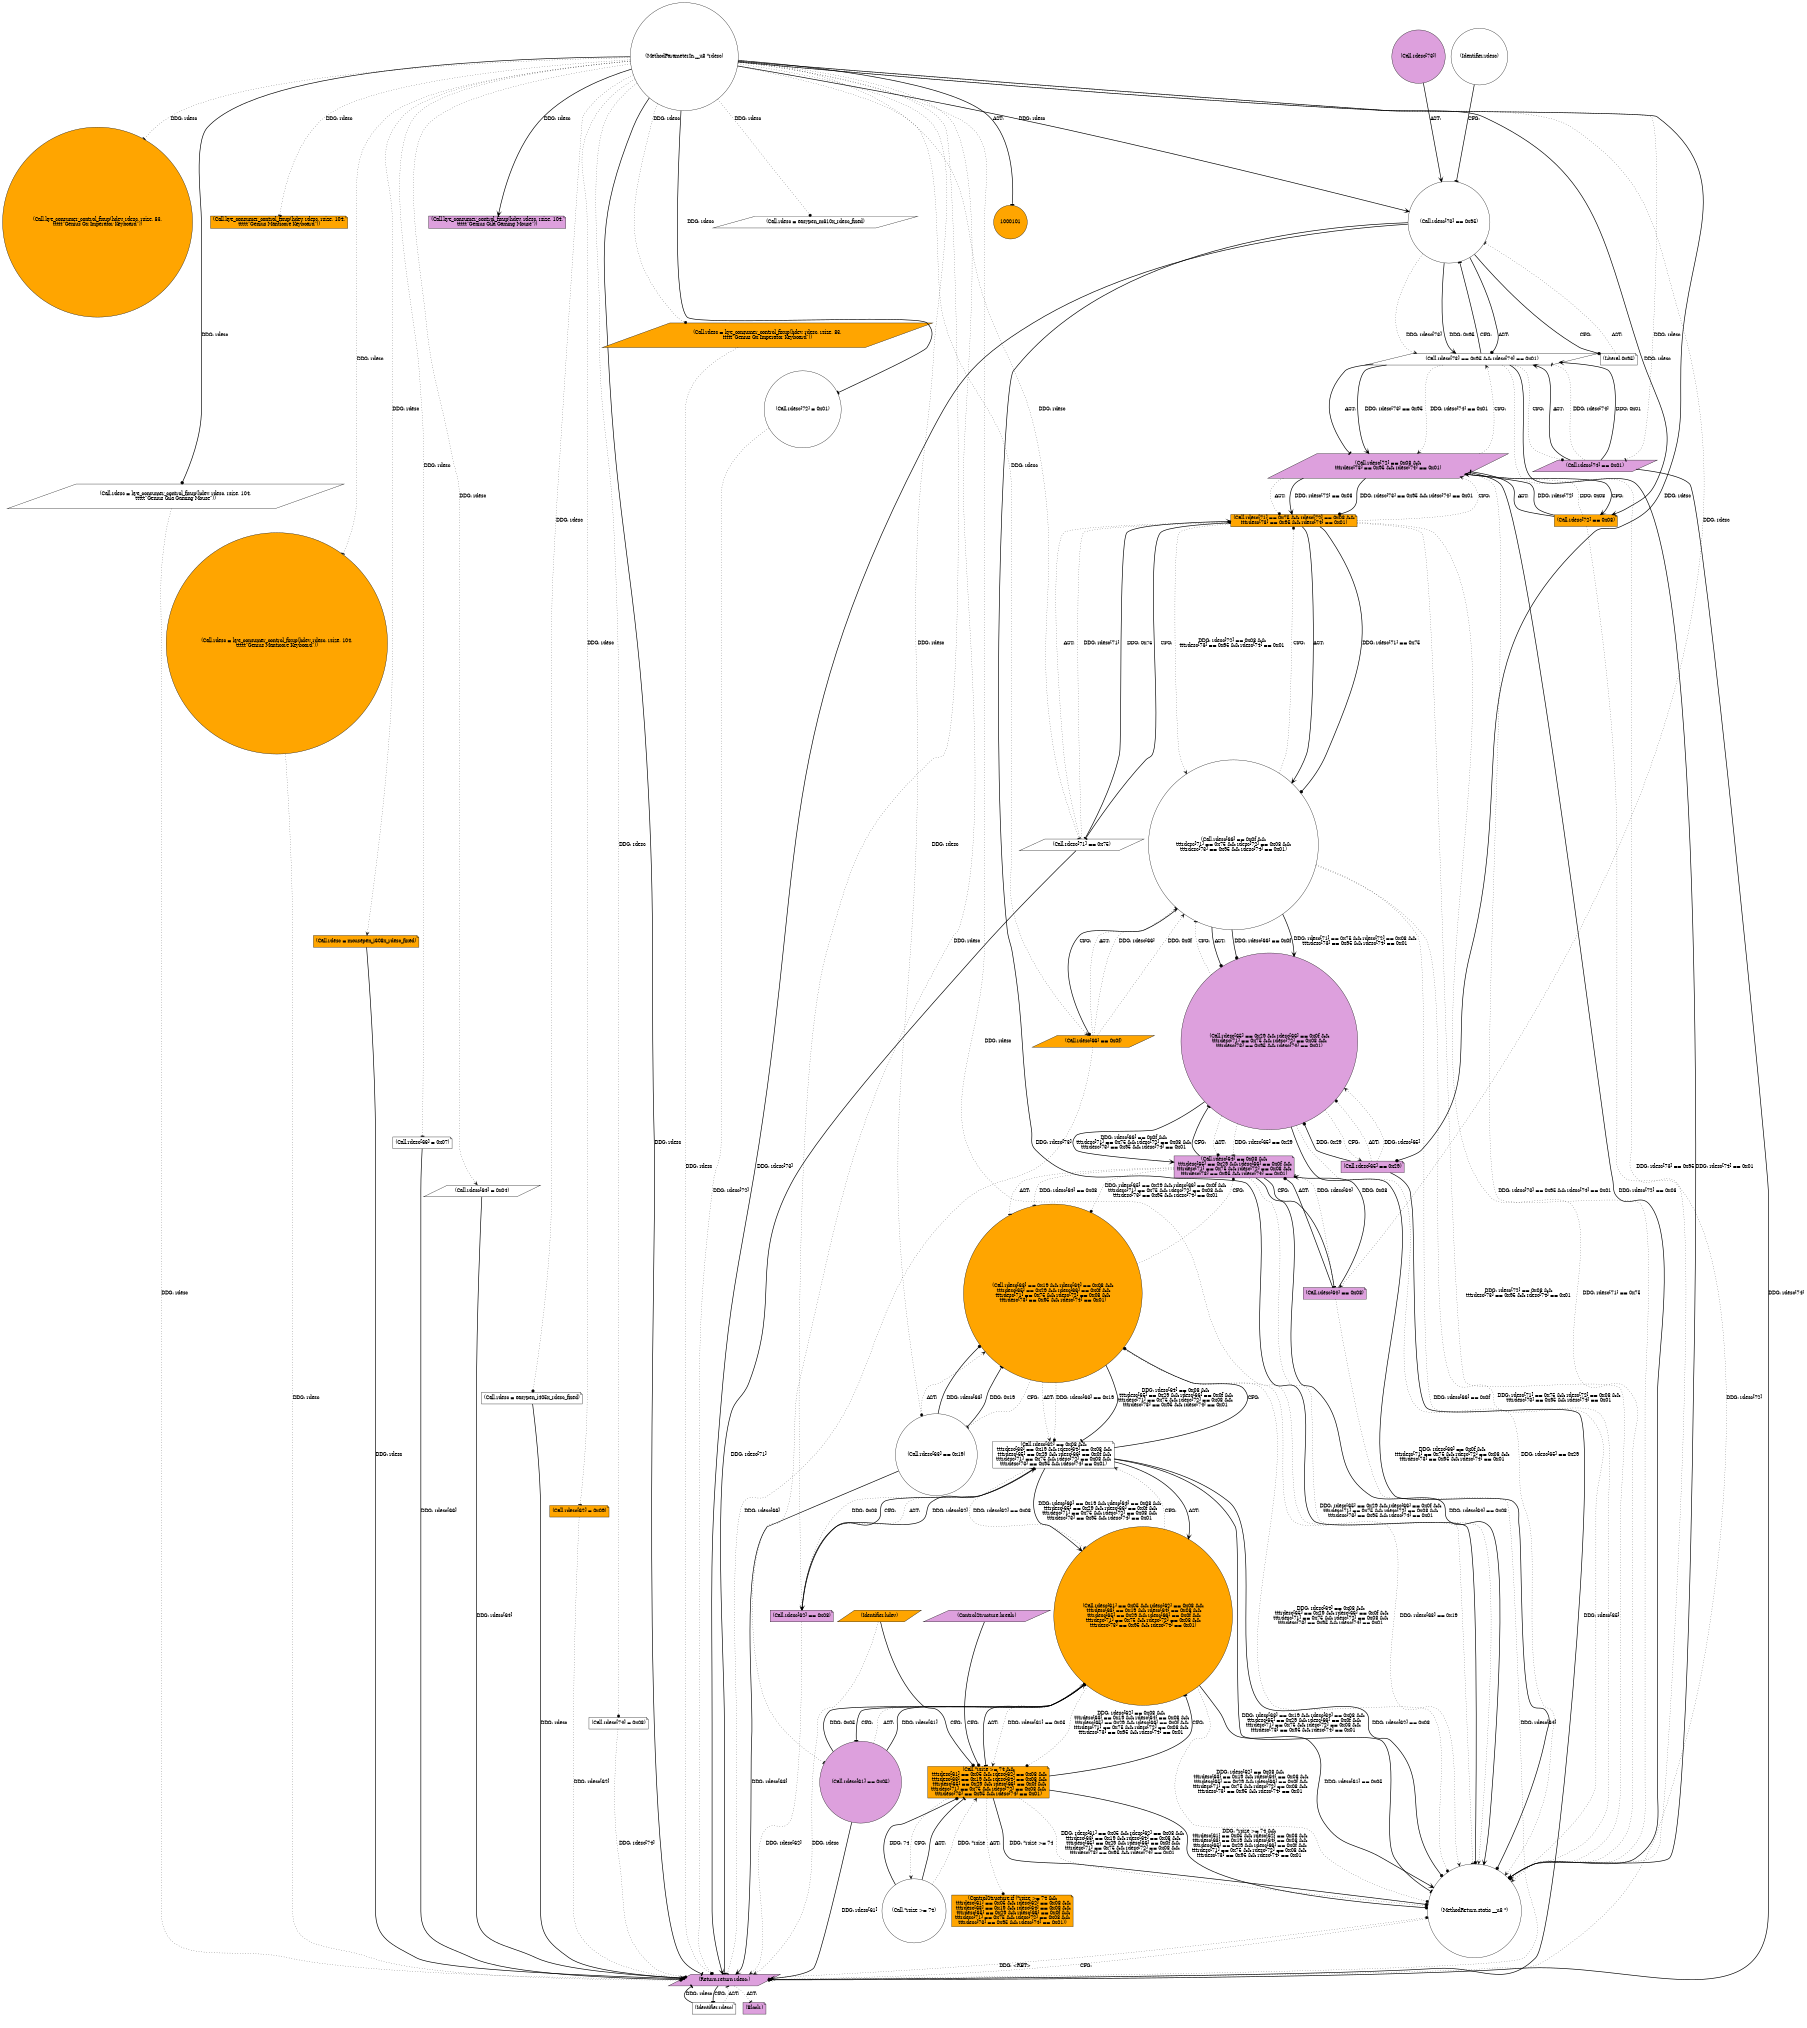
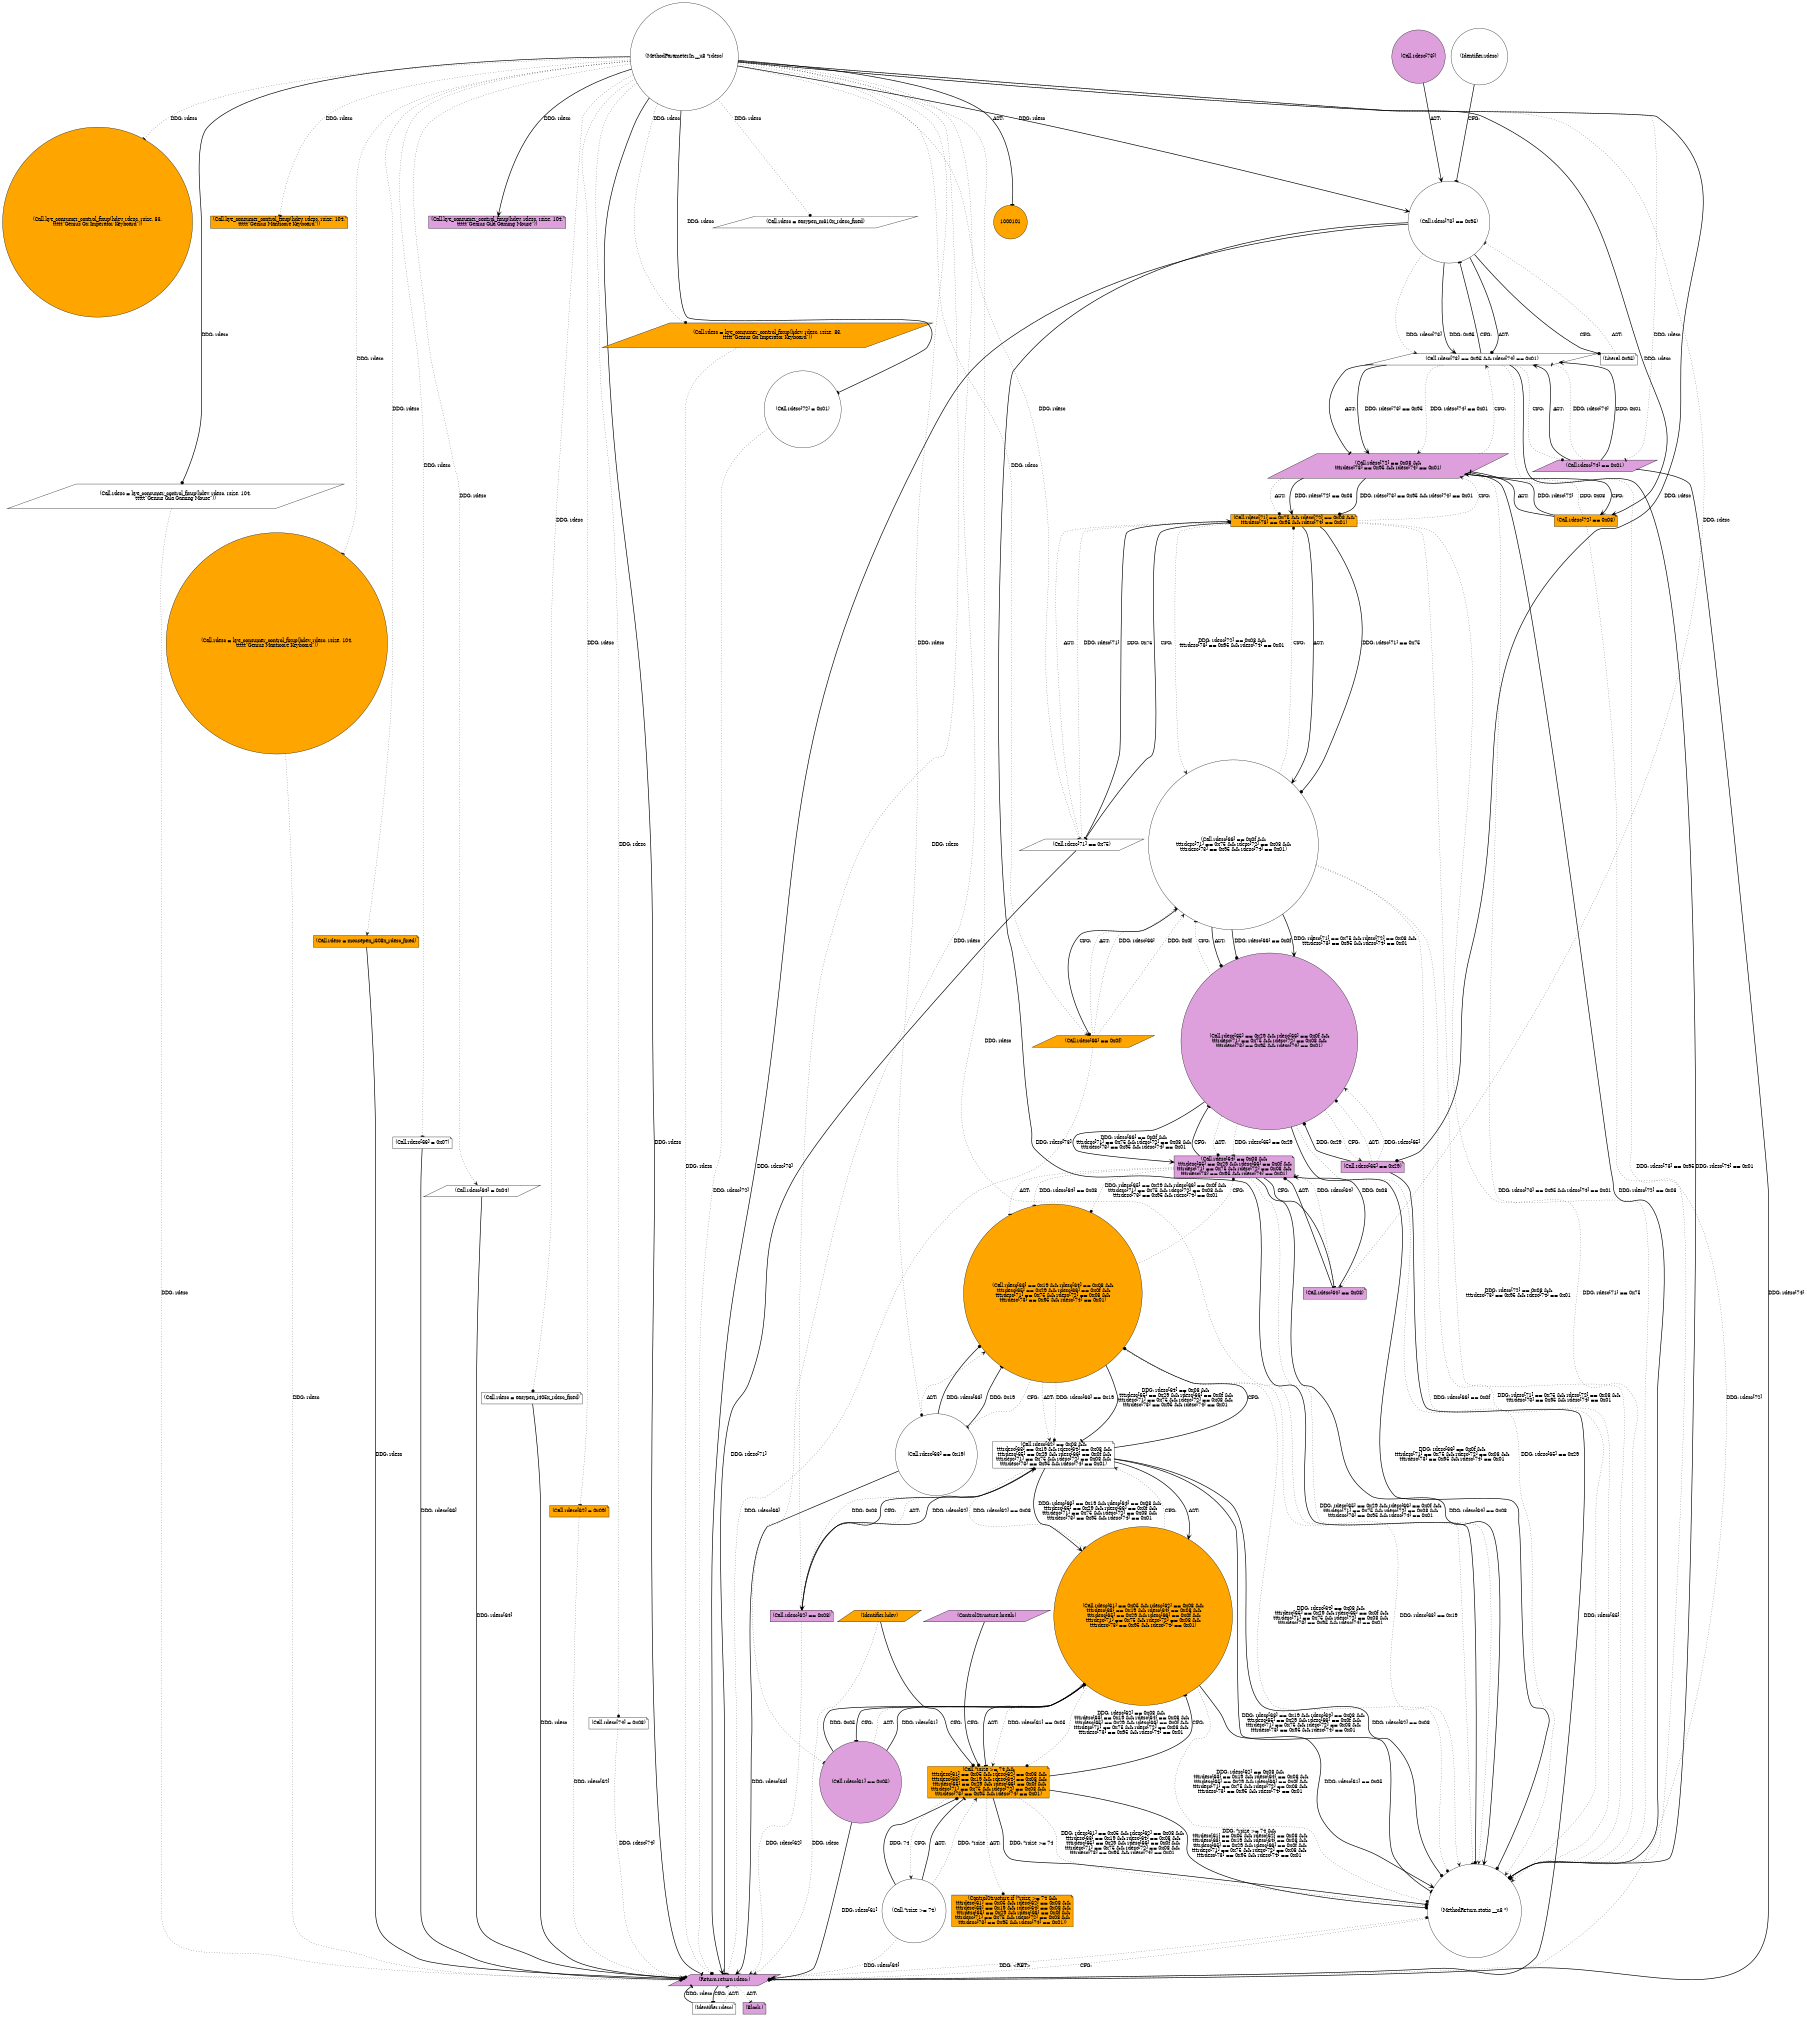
edge "(Call,rdesc[64] == 0x08)" -> "(Return,return rdesc;)": now "(Call,*rsize >= 74)" -> "(Return,return rdesc;)"
